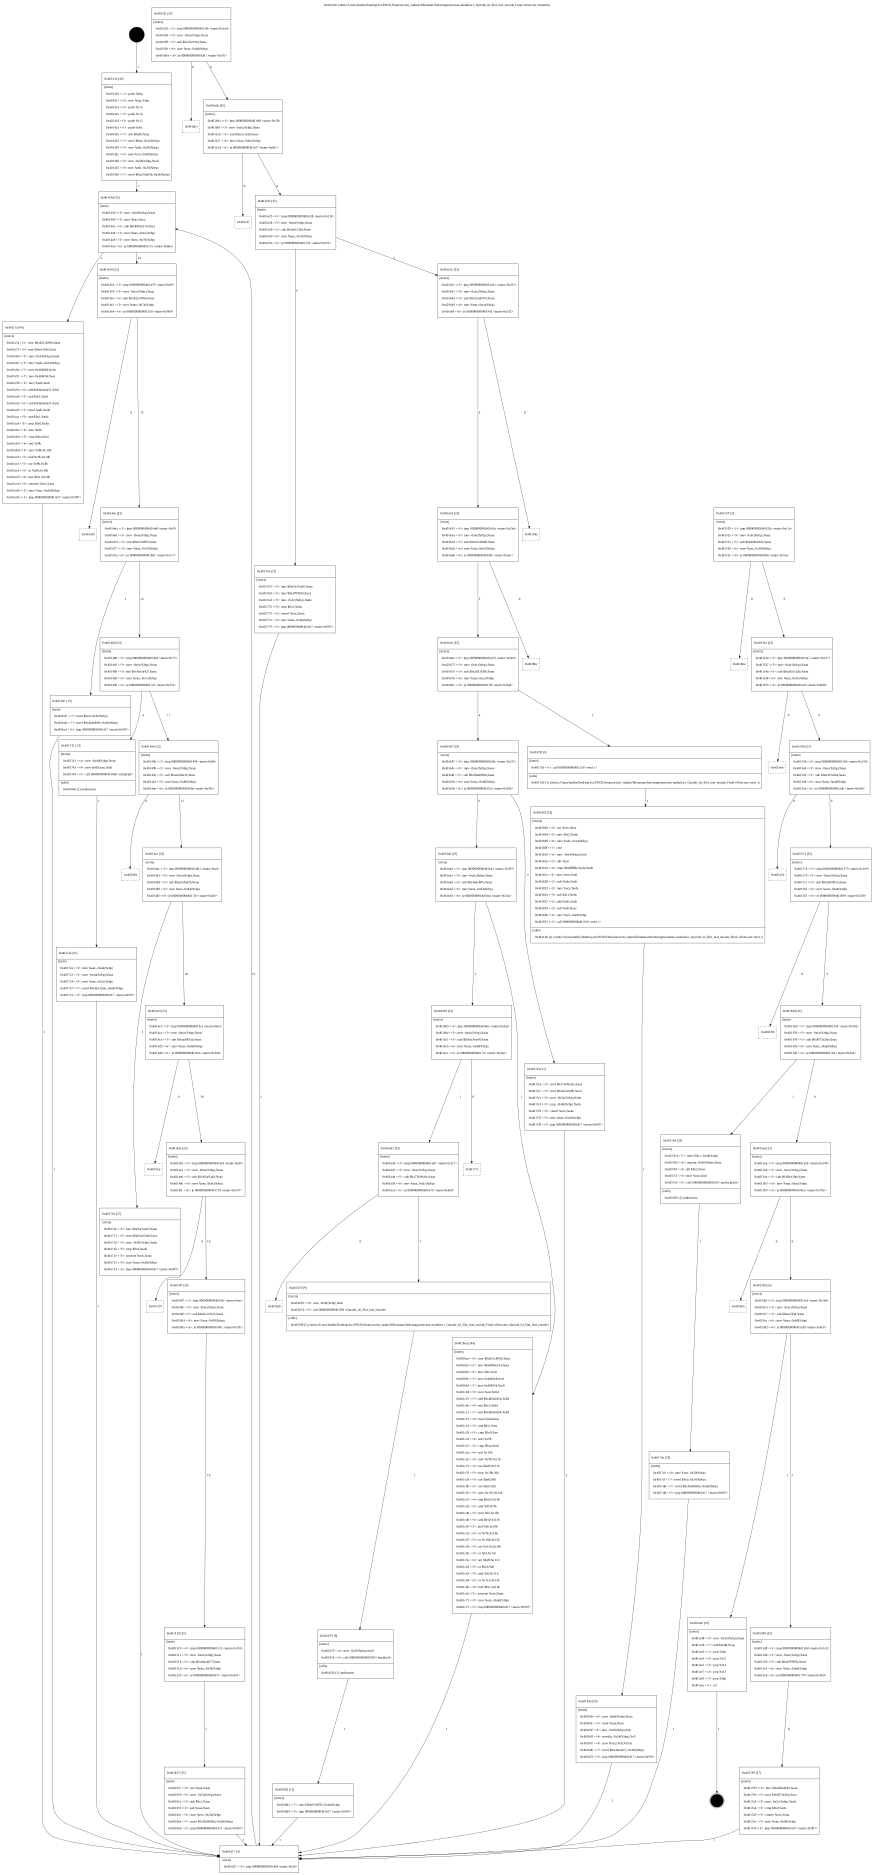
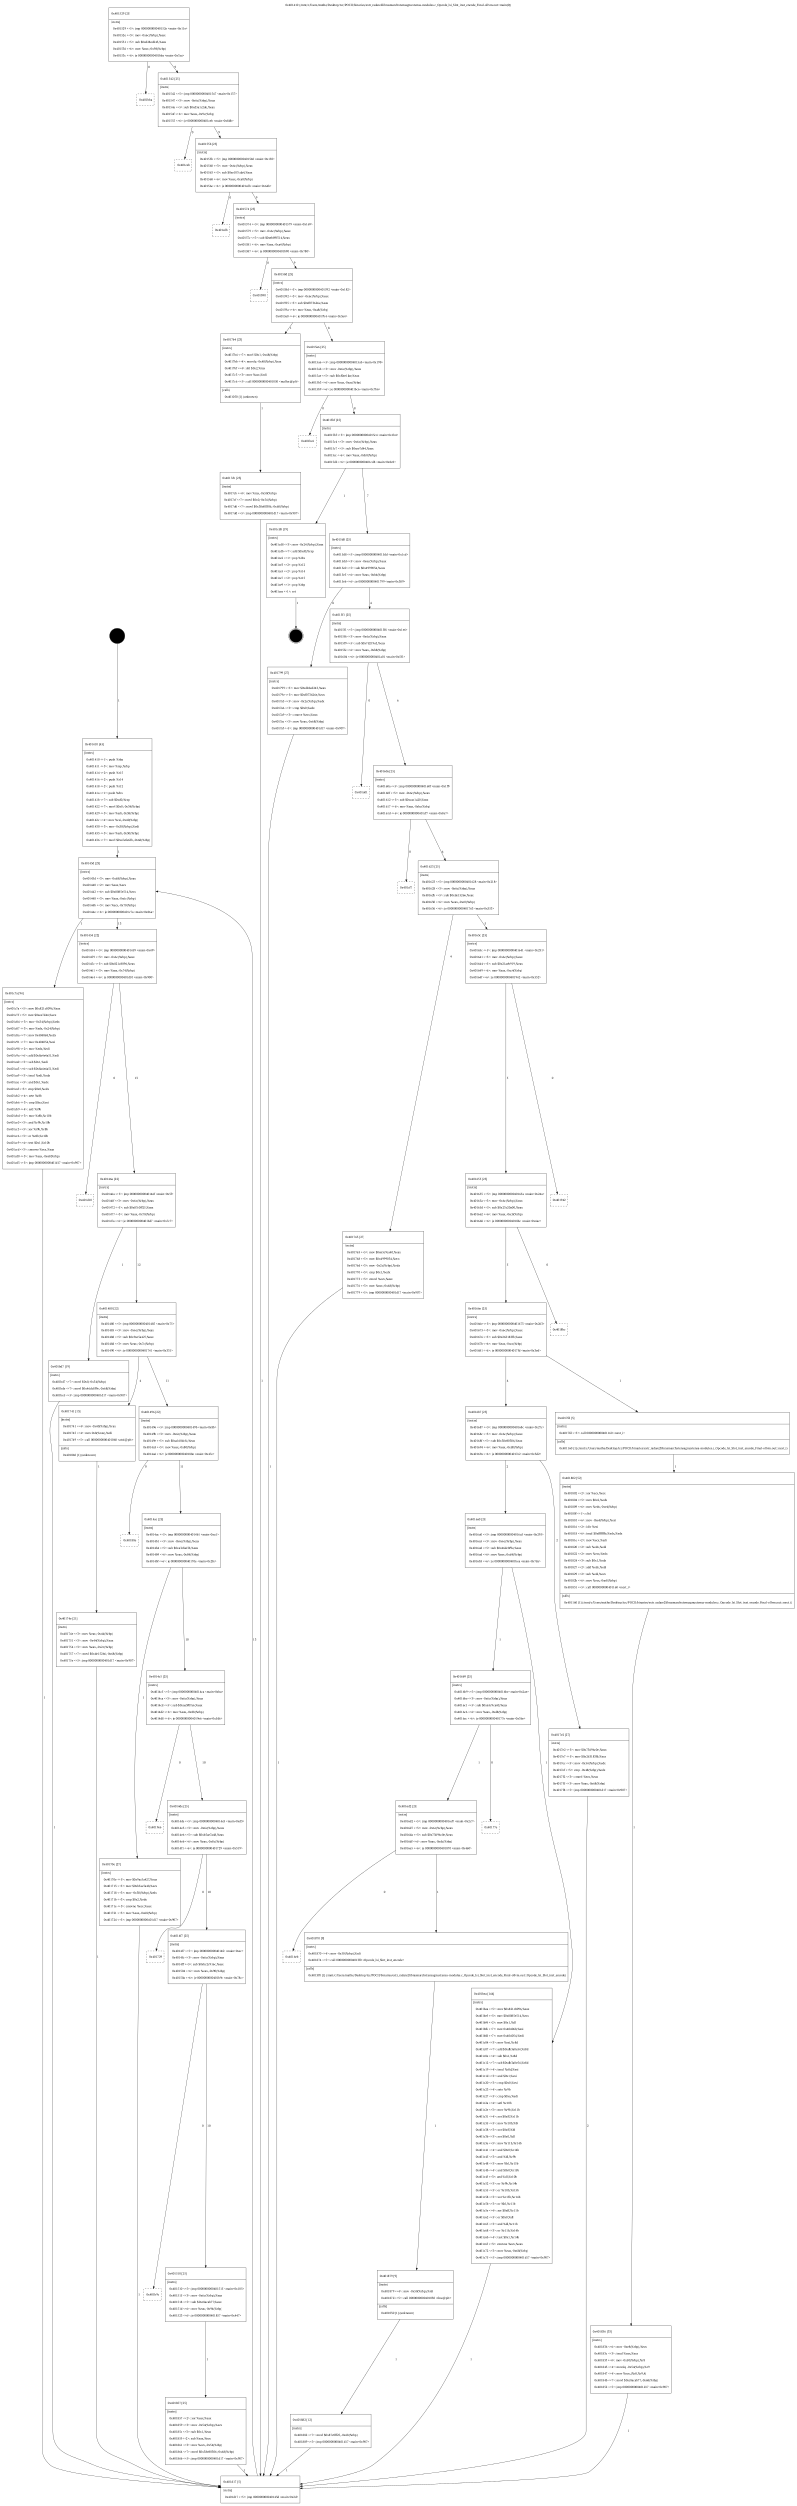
edge "0x4015d8 [25]" -> "0x4015f1 [25]": added, label "6"
node "0x401b9c": added
